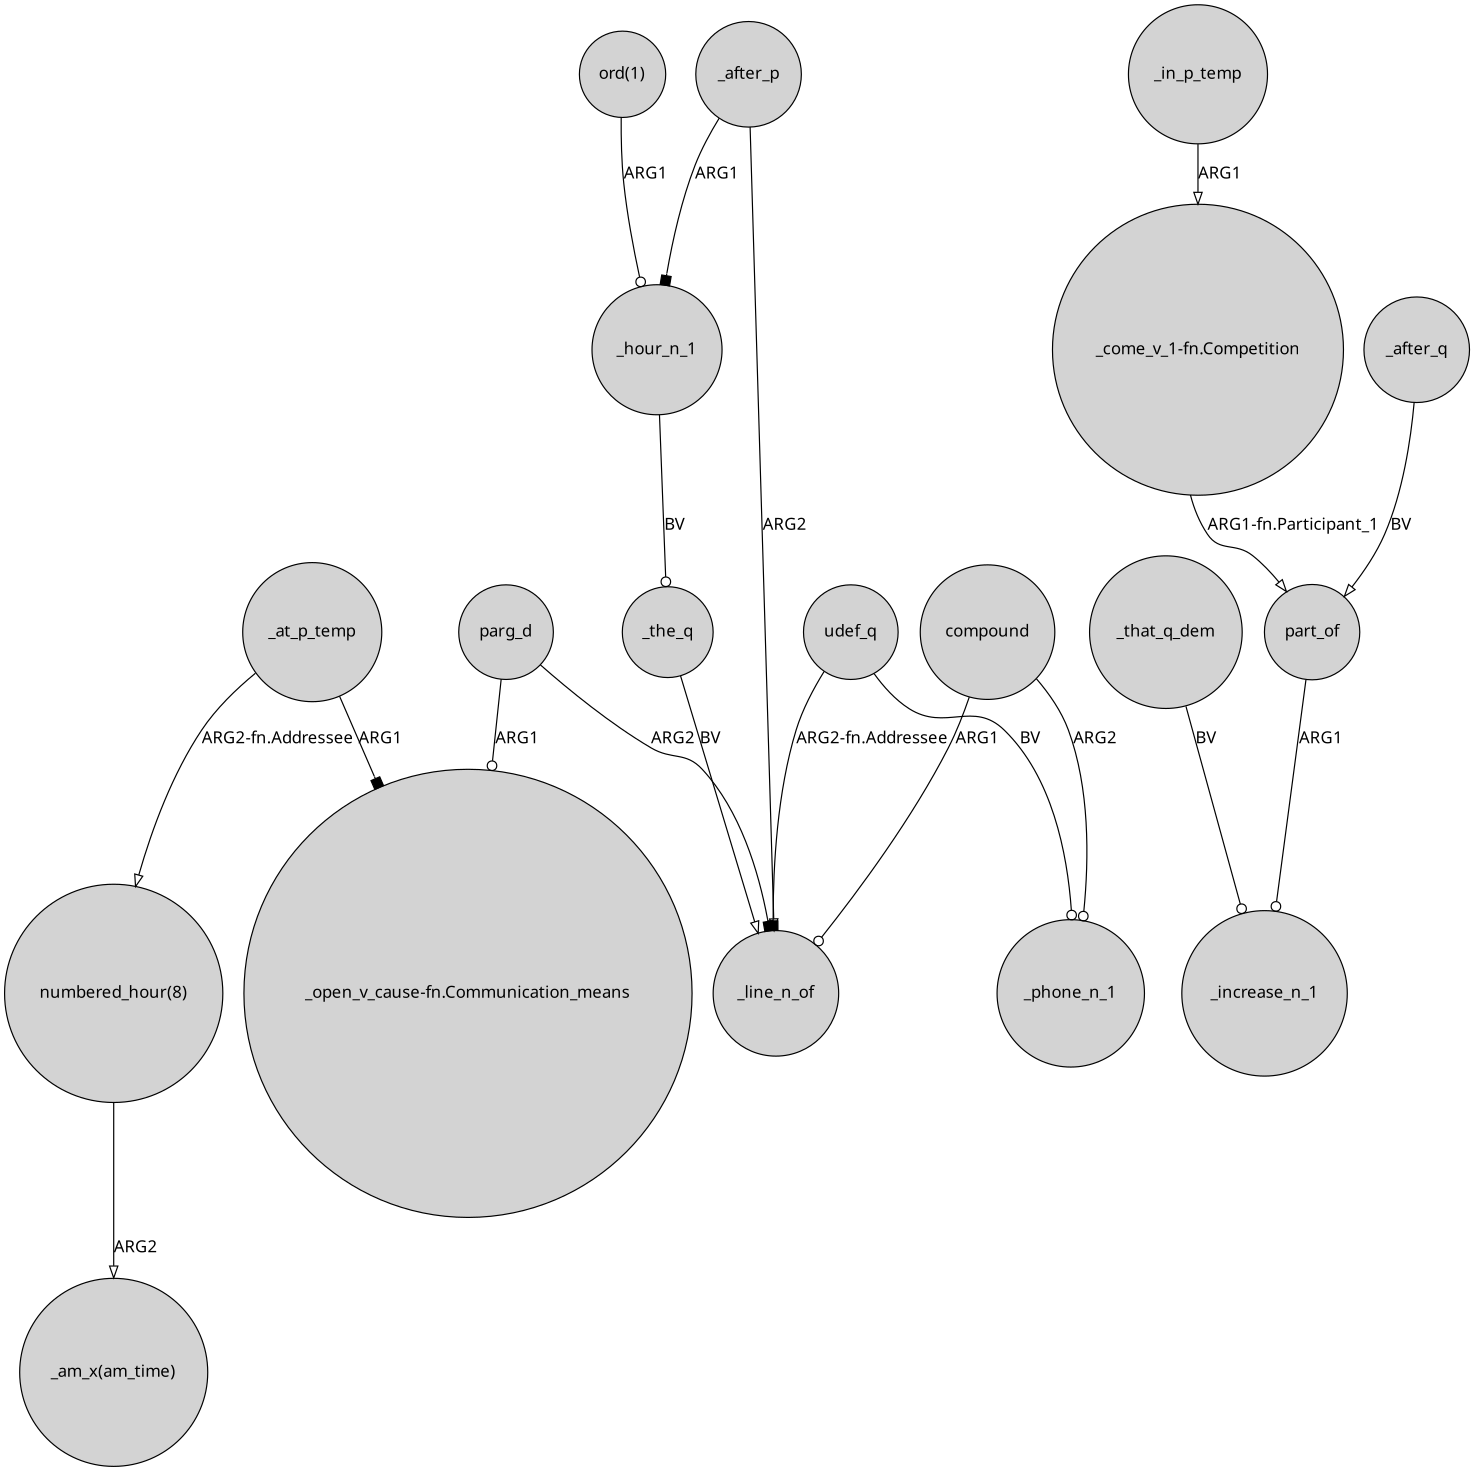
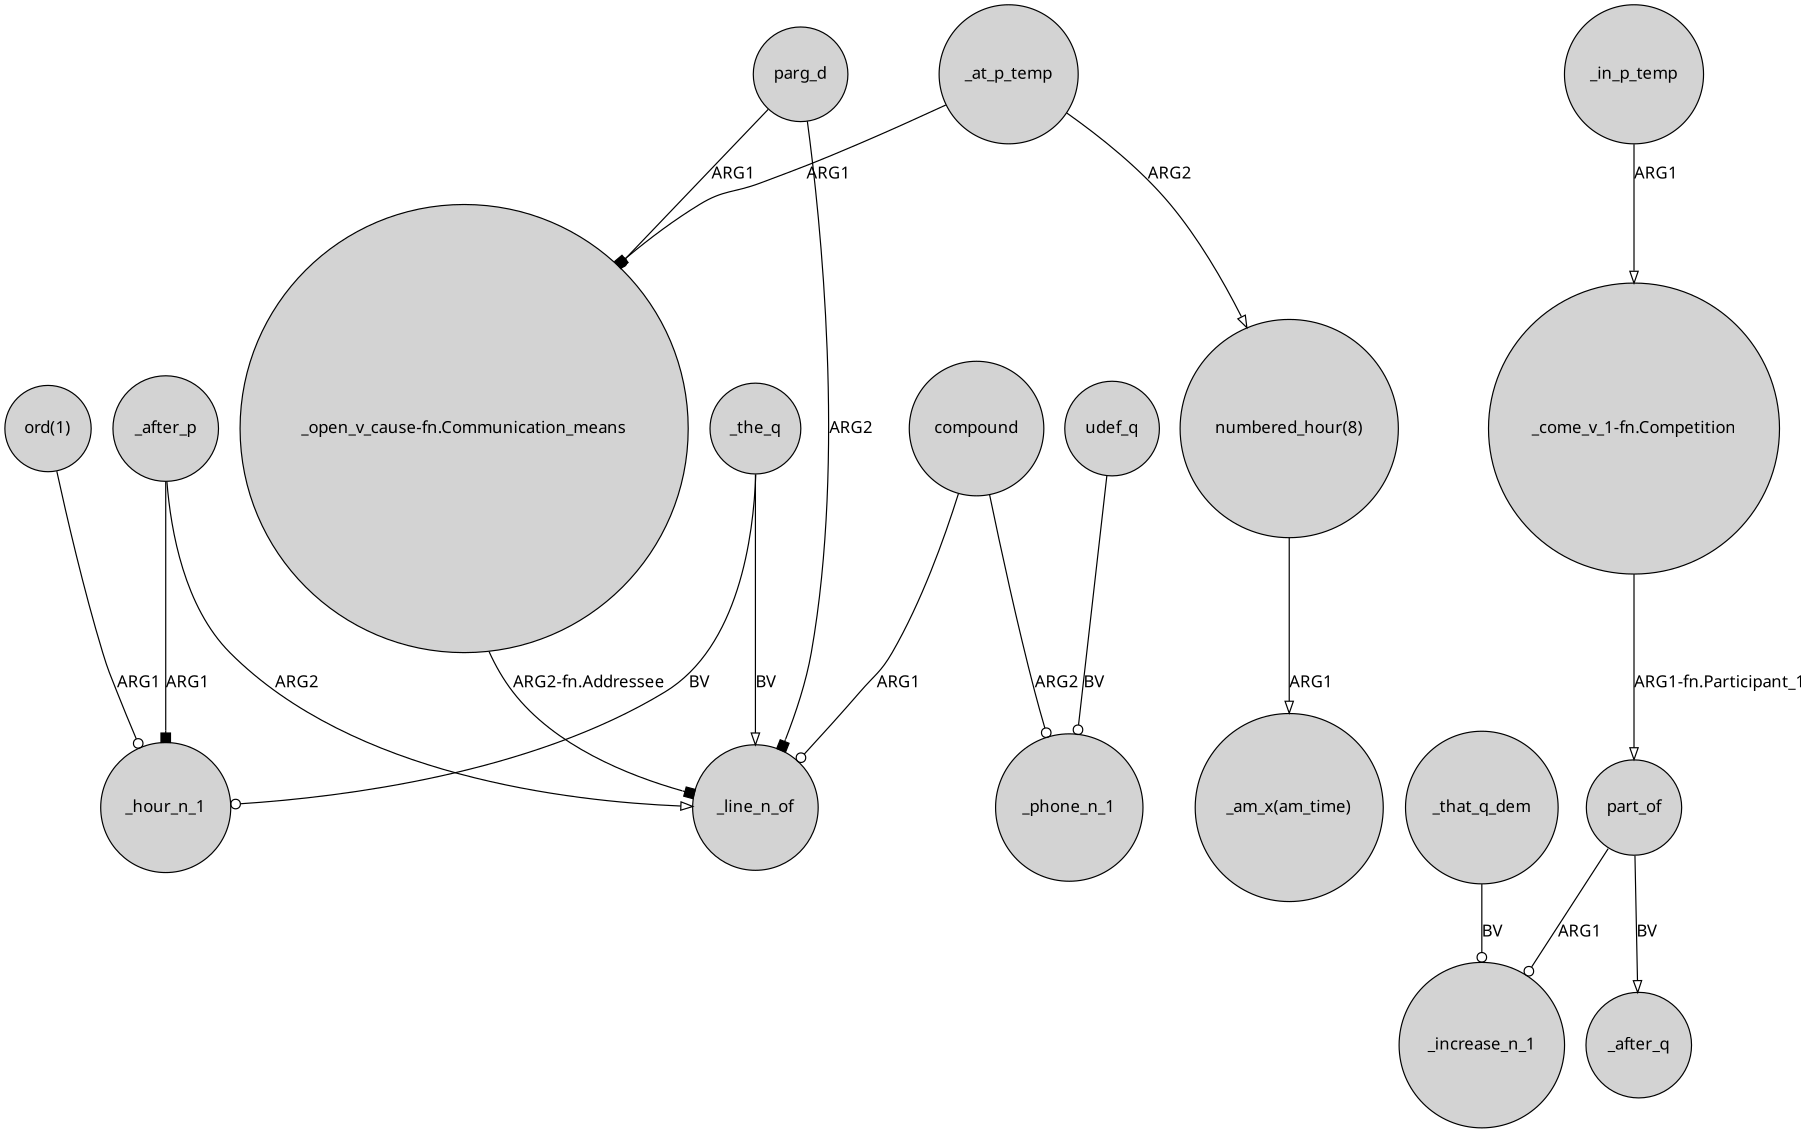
edge "_hour_n_1" -> "_the_q": reversed
edge "_after_q" -> "part_of": reversed
edge "_at_p_temp" -> "numbered_hour(8)": label "ARG2-fn.Addressee" -> "ARG2"
edge "udef_q" -> "_line_n_of": now "_open_v_cause-fn.Communication_means" -> "_line_n_of"
edge "numbered_hour(8)" -> "_am_x(am_time)": label "ARG2" -> "ARG1"
